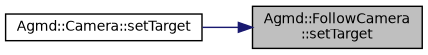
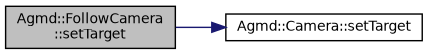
edge "Agmd::Camera::setTarget" -> "Agmd::FollowCamera ::setTarget": reversed
